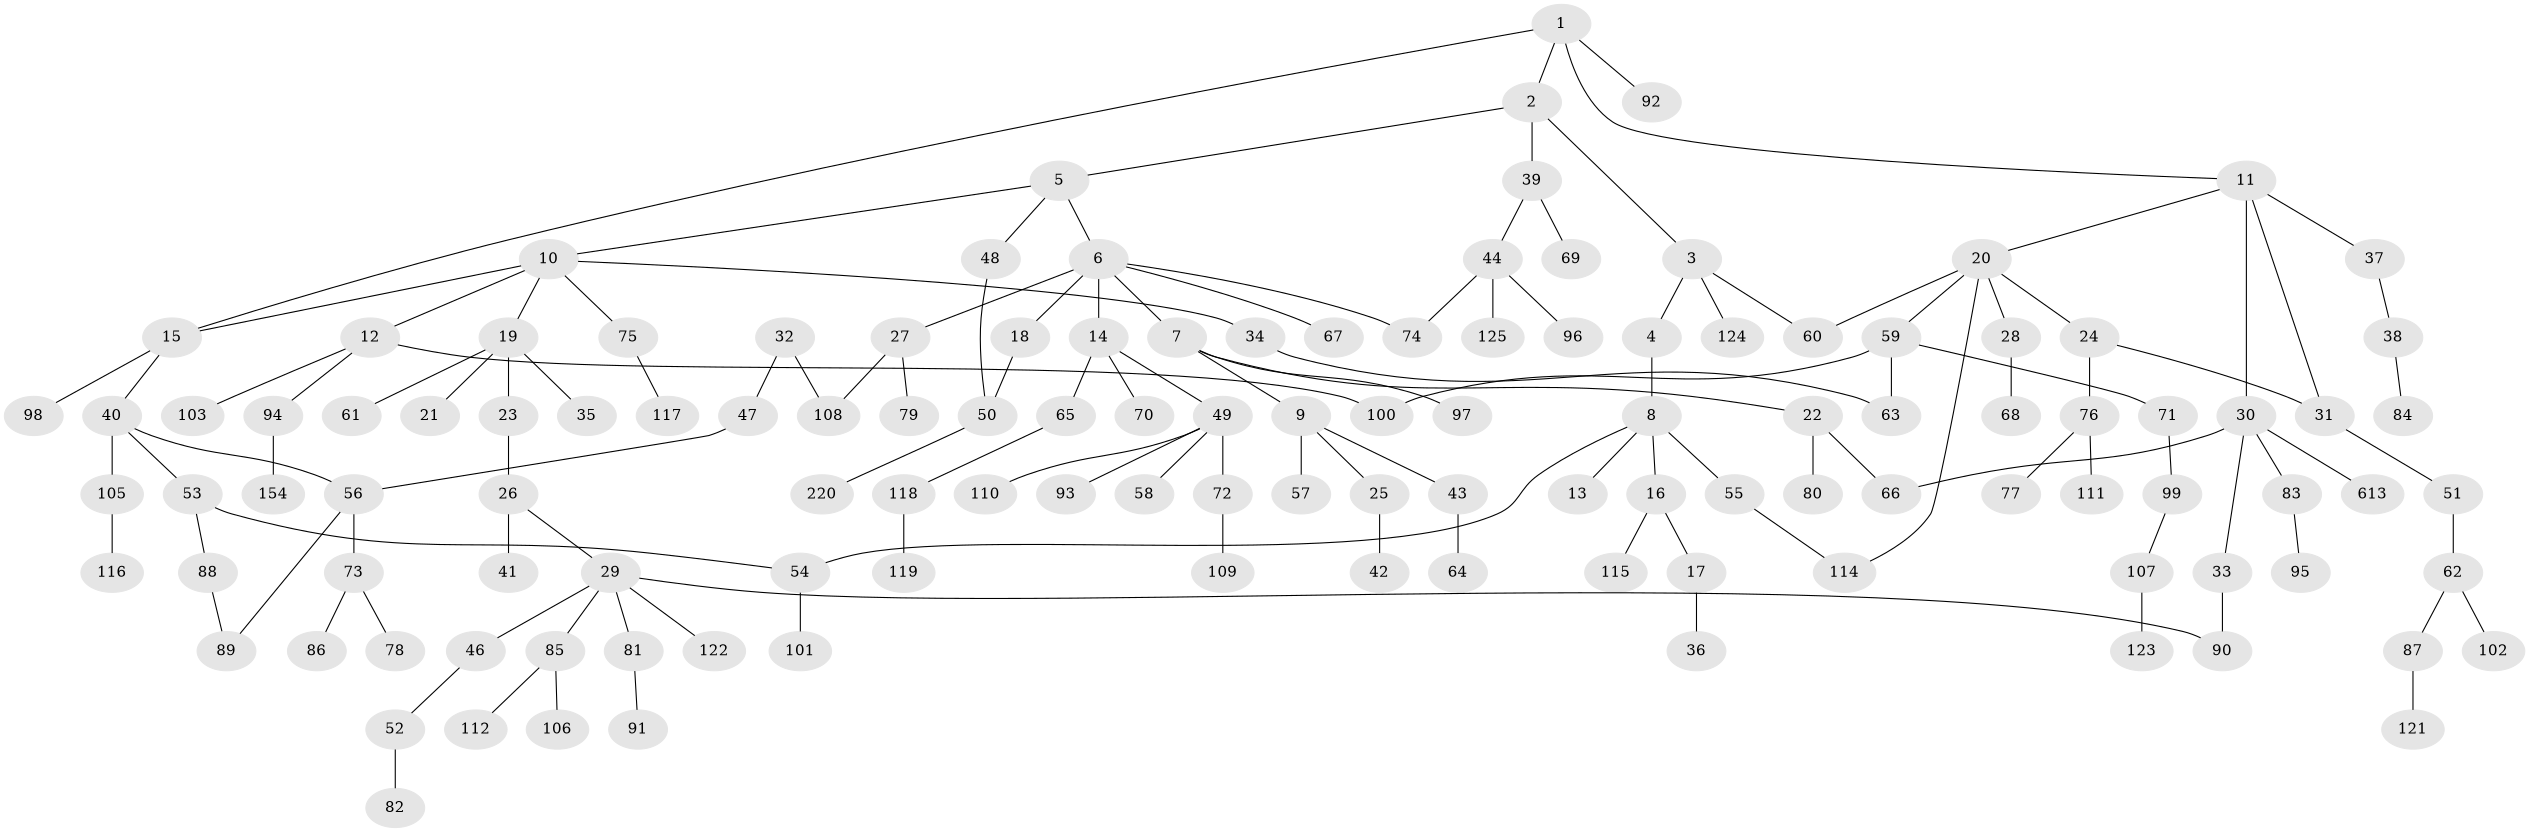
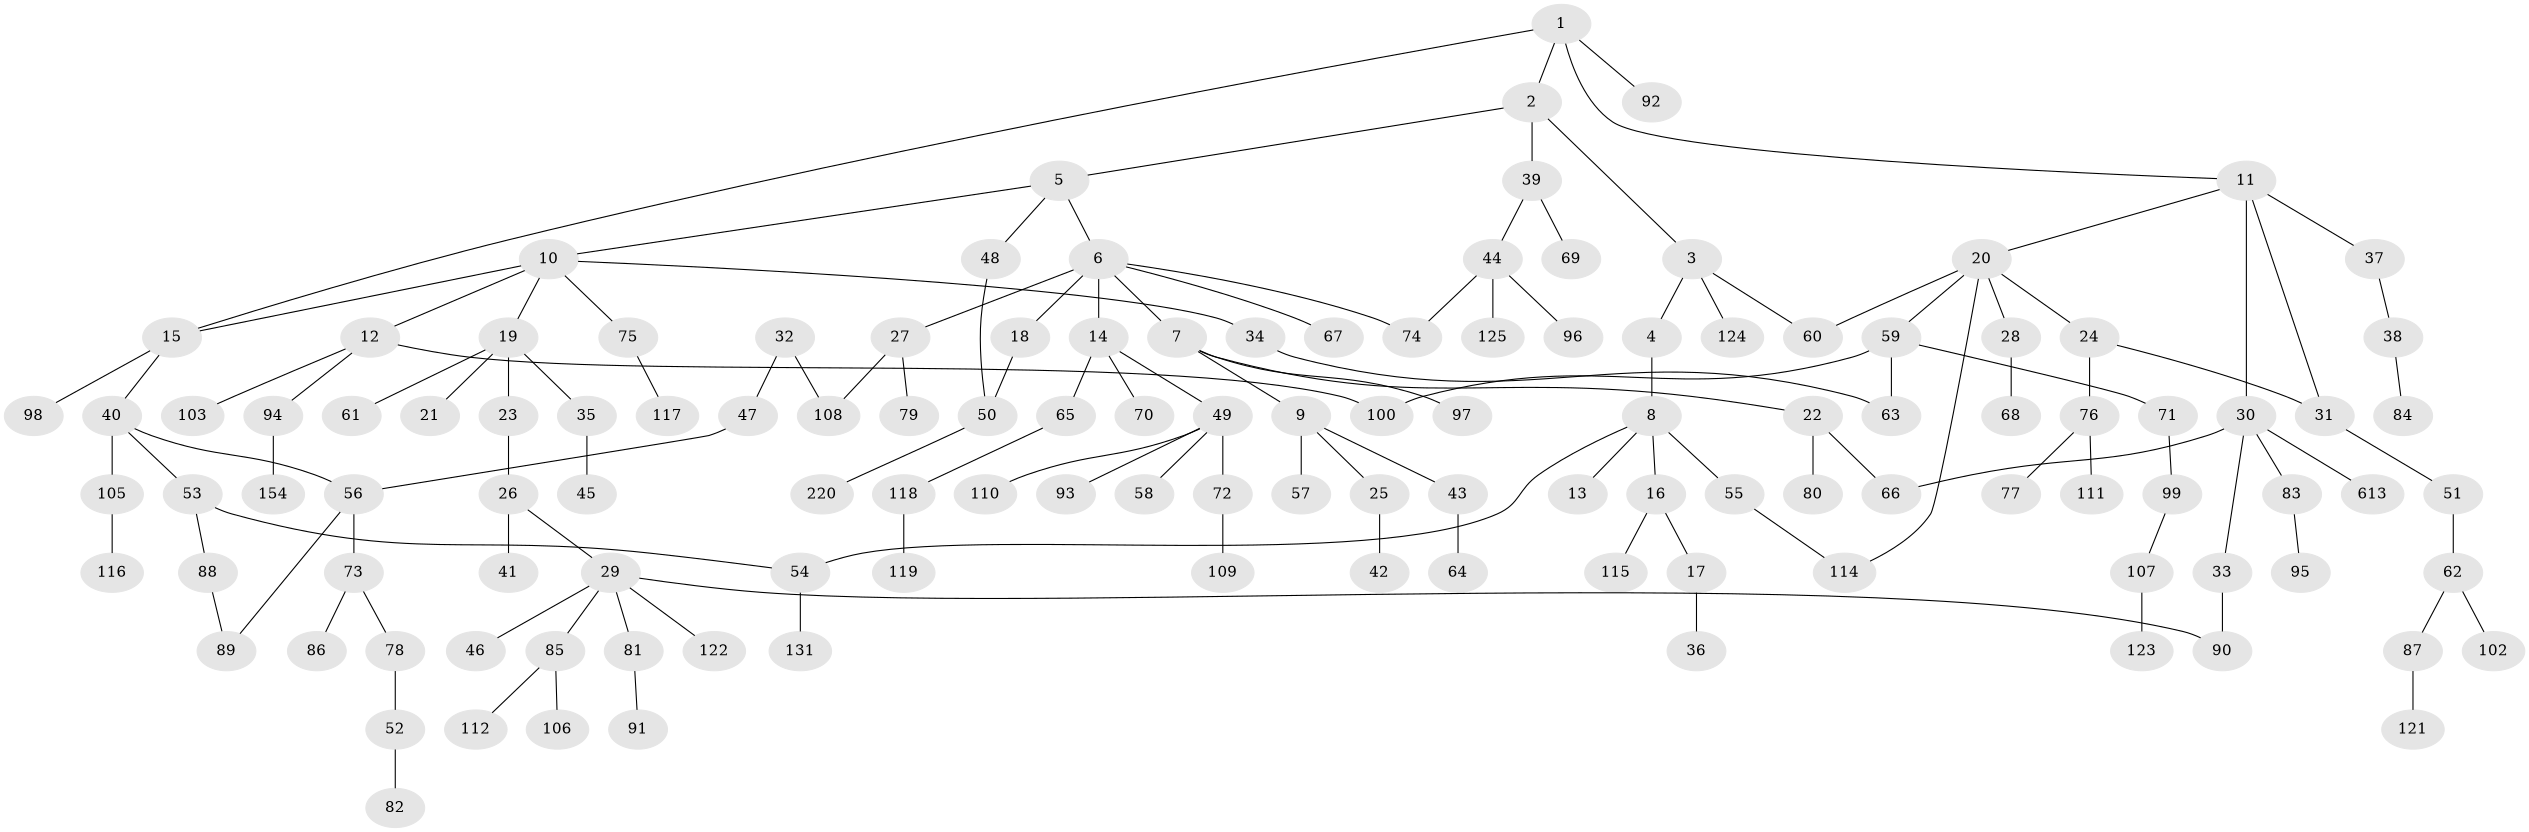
node "45": added
node "101": label "101" -> "131"
edge "46" -- "52": now "78" -- "52"
